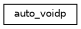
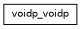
node "auto_voidp": label "auto_voidp" -> "voidp_voidp"
